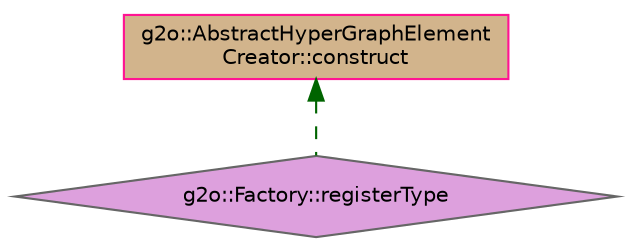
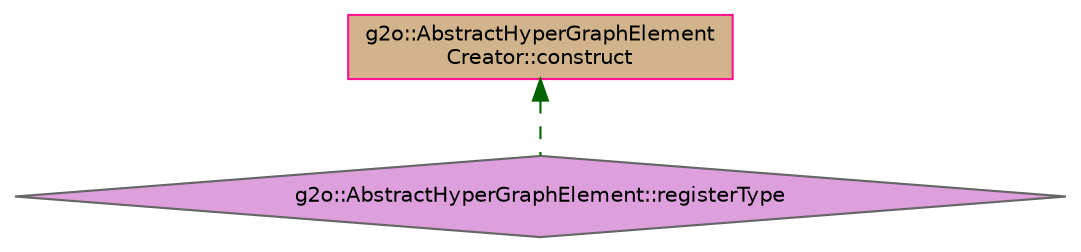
node "g2o::Factory::registerType": label "g2o::Factory::registerType" -> "g2o::AbstractHyperGraphElement::registerType"
